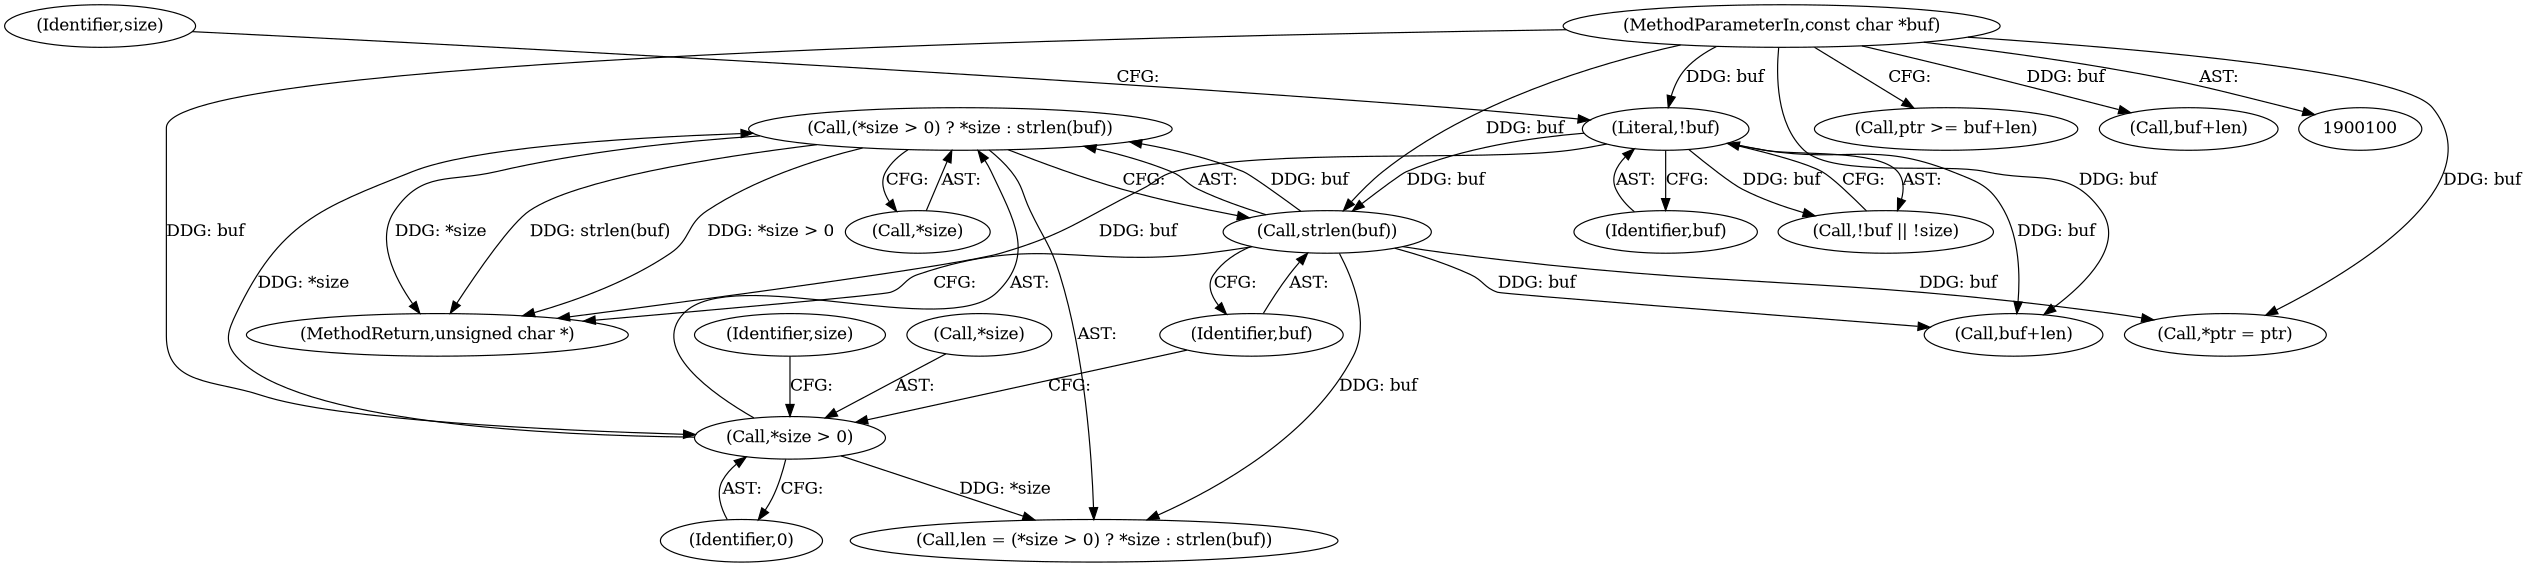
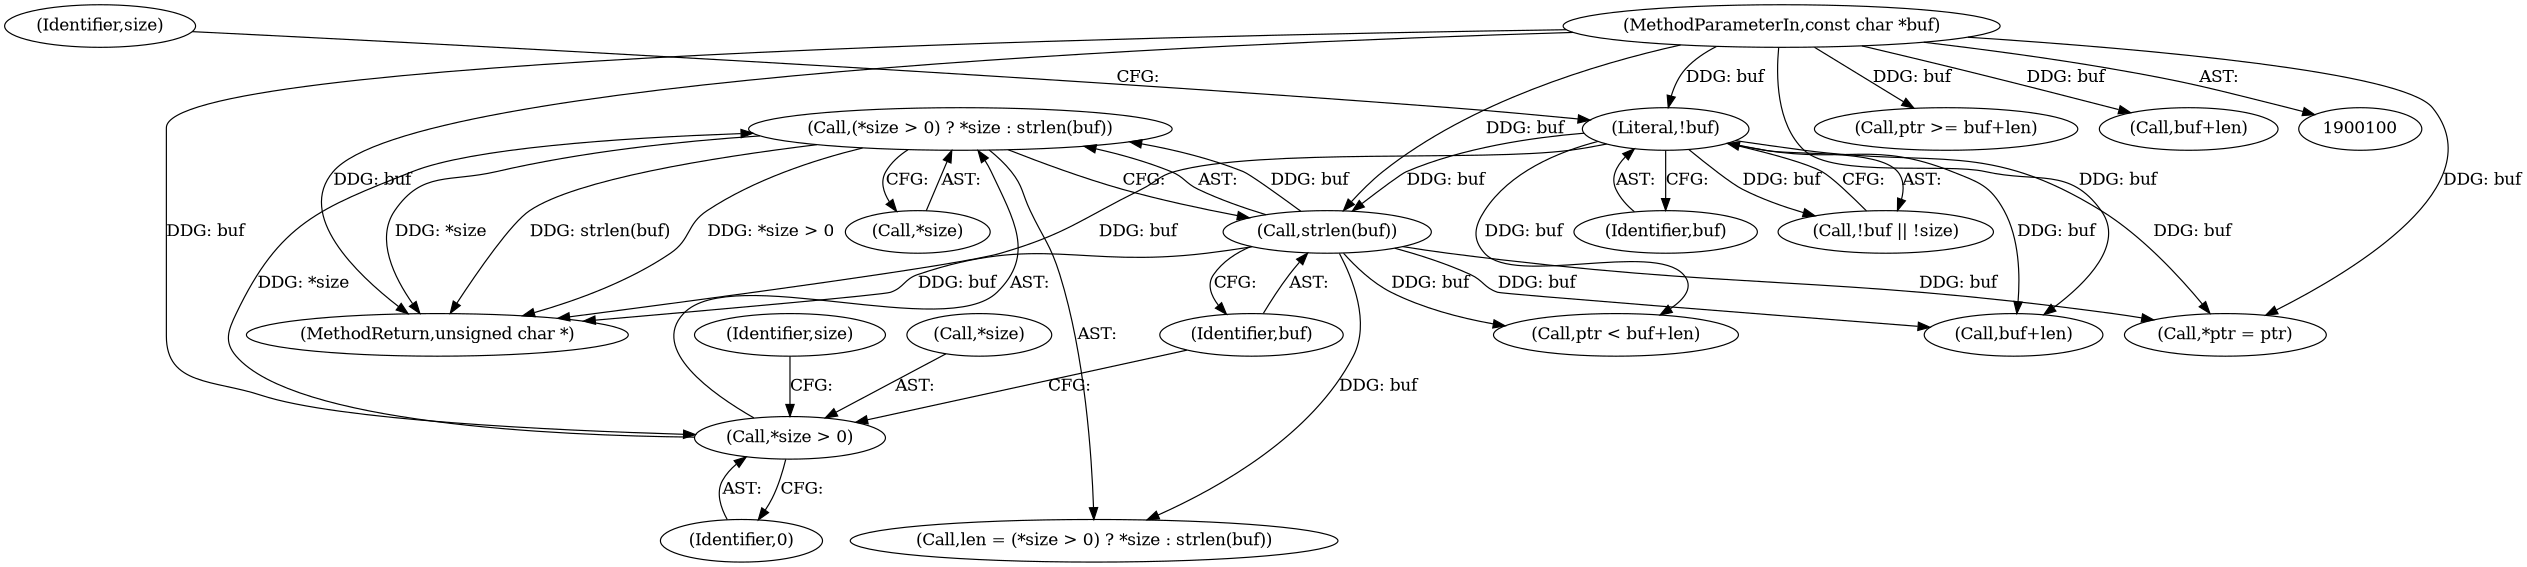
edge "(MethodParameterIn,const char *buf)" -> "(MethodReturn,unsigned char *)": added, label "DDG: buf"
edge "(MethodParameterIn,const char *buf)" -> "(Call,ptr >= buf+len)": label "CFG: " -> "DDG: buf"
edge "(Literal,!buf)" -> "(Call,*ptr = ptr)": added, label "DDG: buf"
edge "(Call,strlen(buf))" -> "(MethodReturn,unsigned char *)": label "CFG: " -> "DDG: buf"
node "(Call,ptr < buf+len)": added
edge "(Call,*size > 0)" -> "(Call,len = (*size > 0) ? *size : strlen(buf))": removed, label "DDG: *size"
